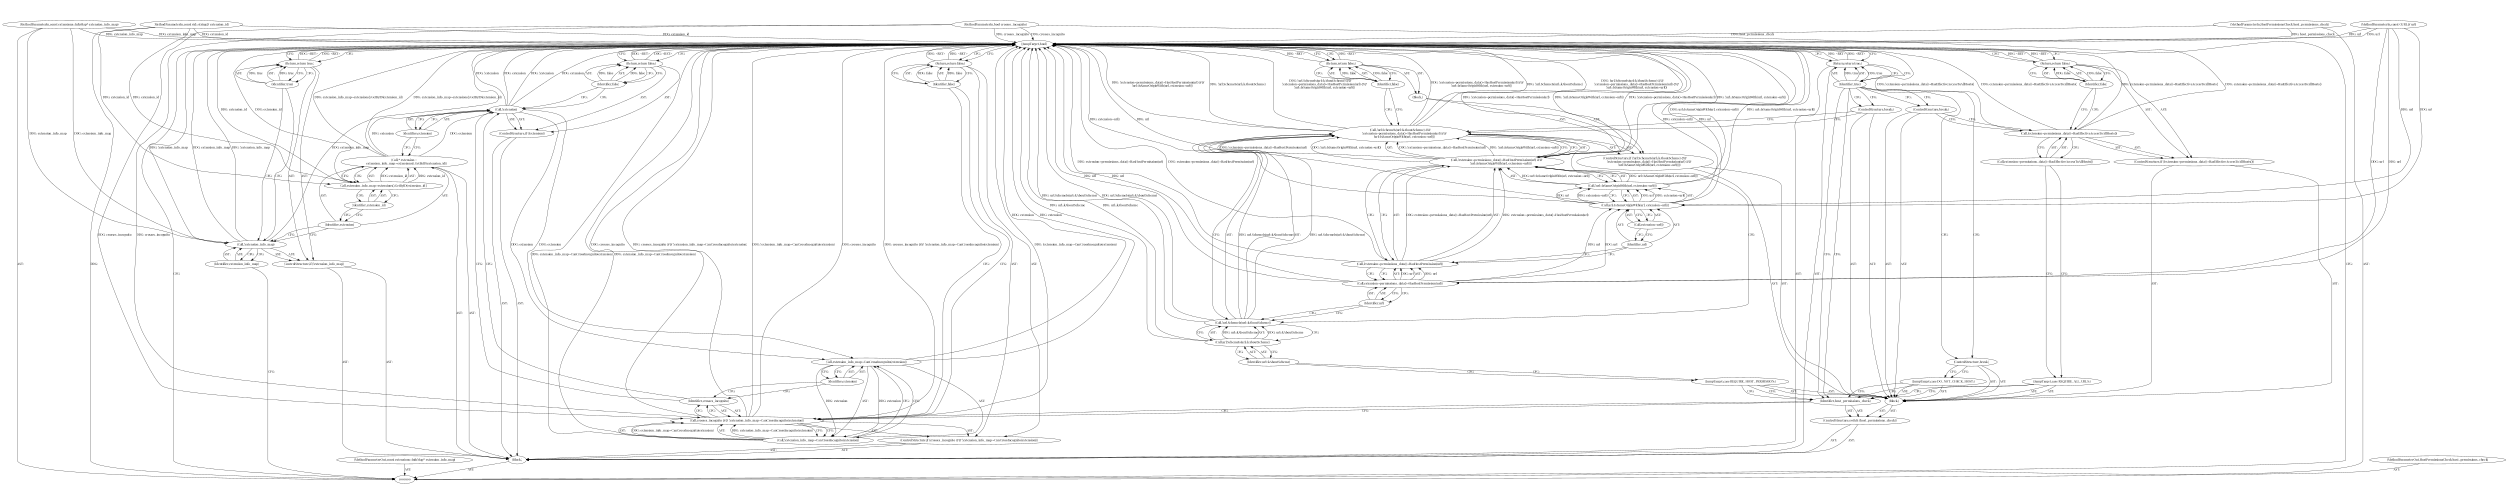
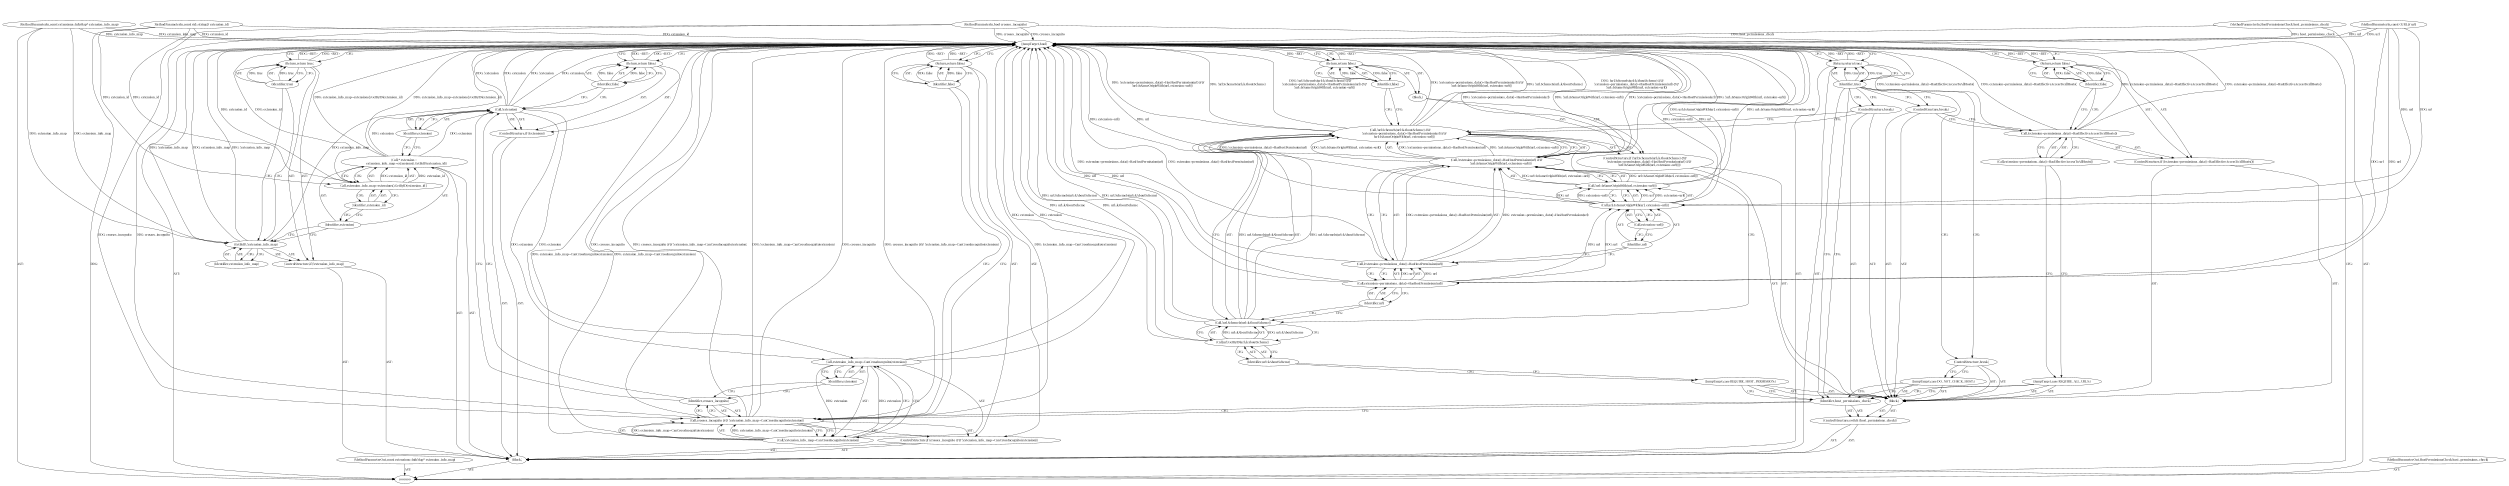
node "(Call,!extension_info_map)": label "(Call,!extension_info_map)" -> "(GetByID,!extension_info_map)"
edge "(JumpTarget,bool)" -> "1000100": label "CFG: " -> "AST: "
node "(Call,url.SchemeIs(url::kAboutScheme))": label "(Call,url.SchemeIs(url::kAboutScheme))" -> "(Call,url.GetByID(url::kAboutScheme))"
edge "(Identifier,extension_info_map)" -> "1000100": removed, label "CFG:"
